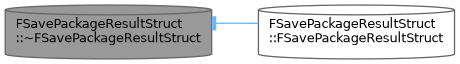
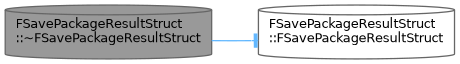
edge "FSavePackageResultStruct ::FSavePackageResultStruct" -> "FSavePackageResultStruct ::~FSavePackageResultStruct": reversed
